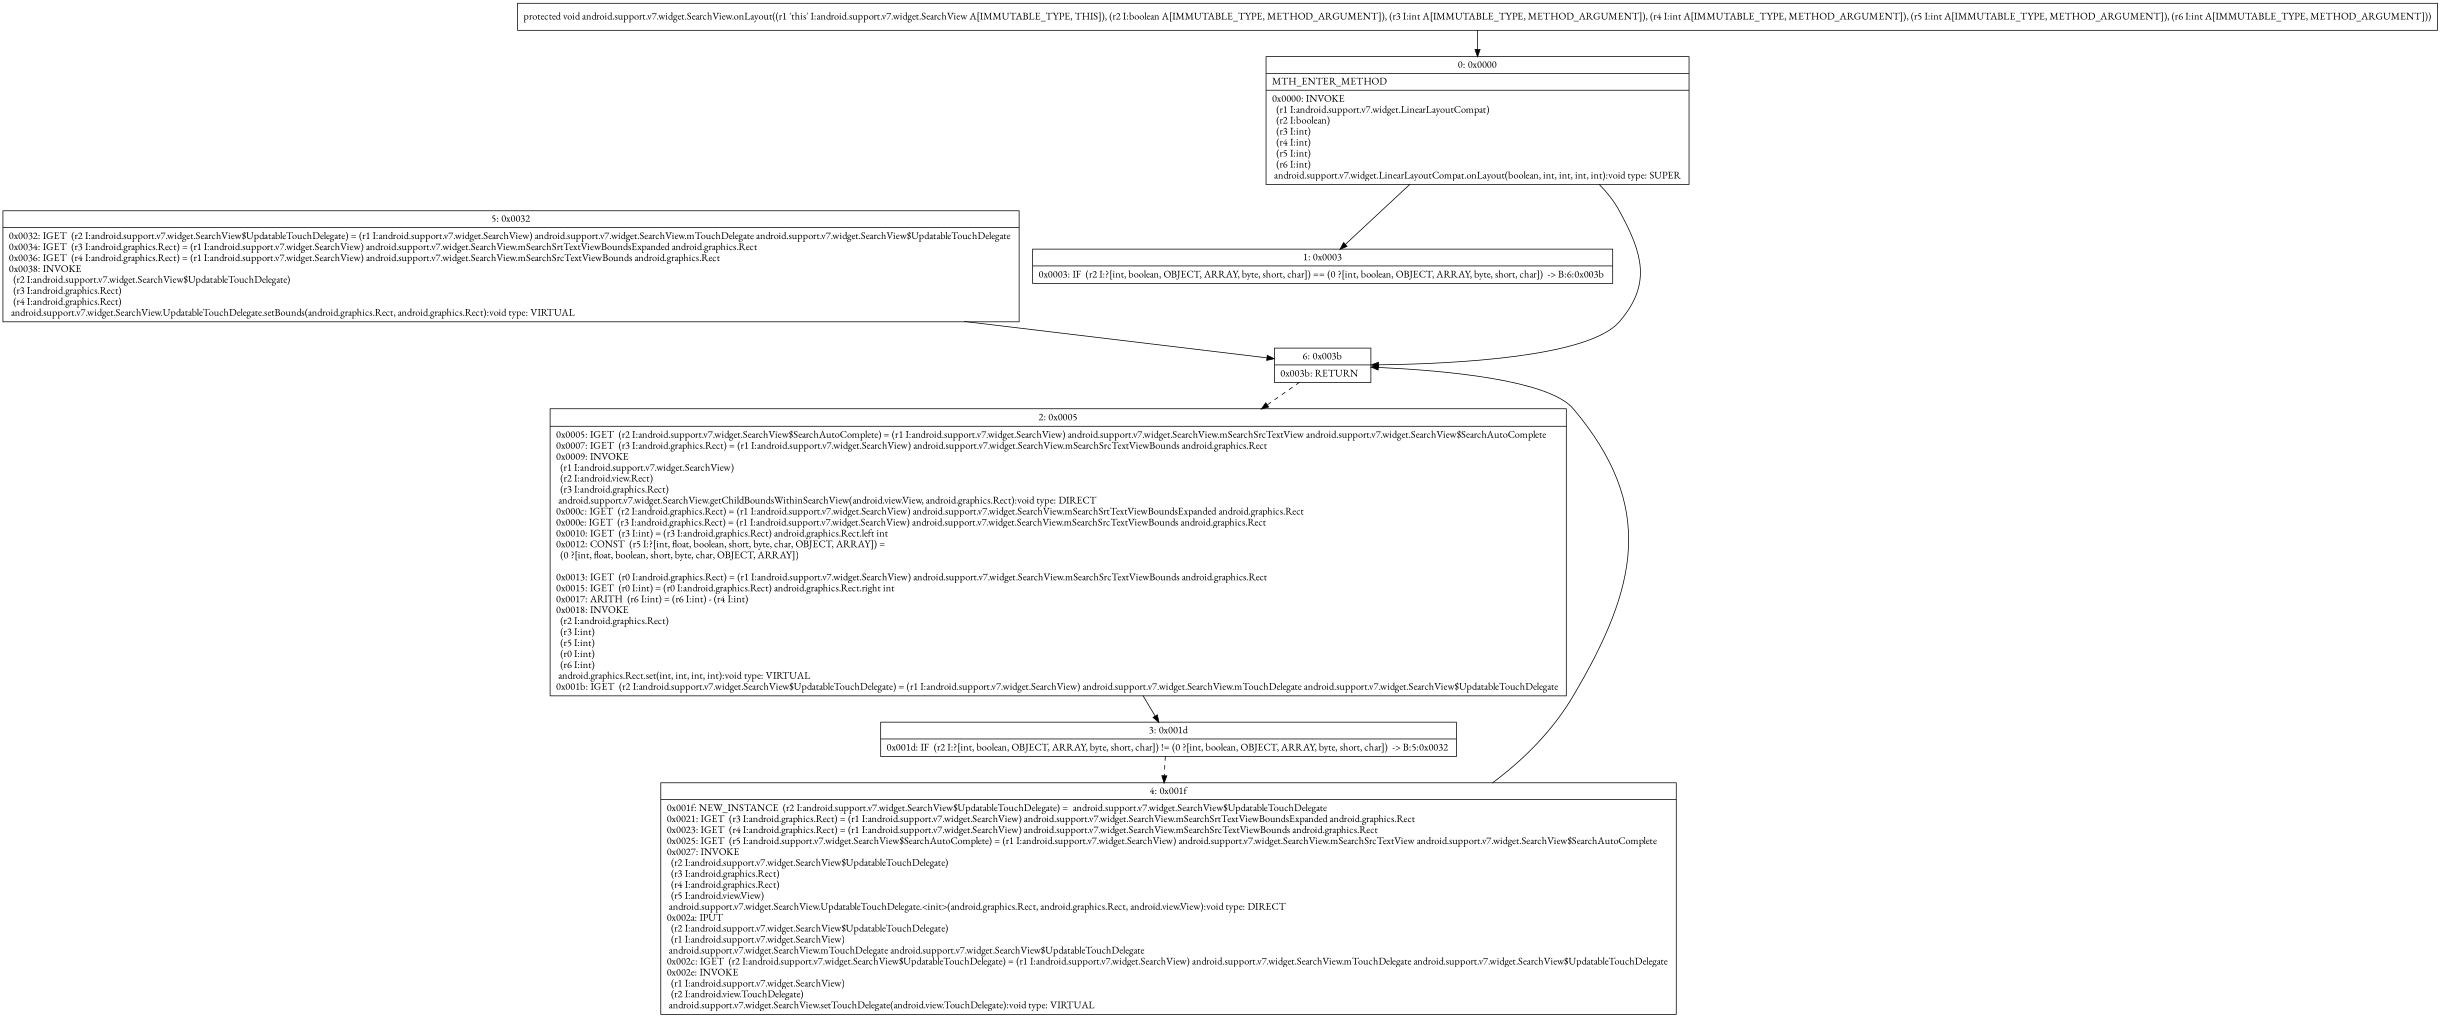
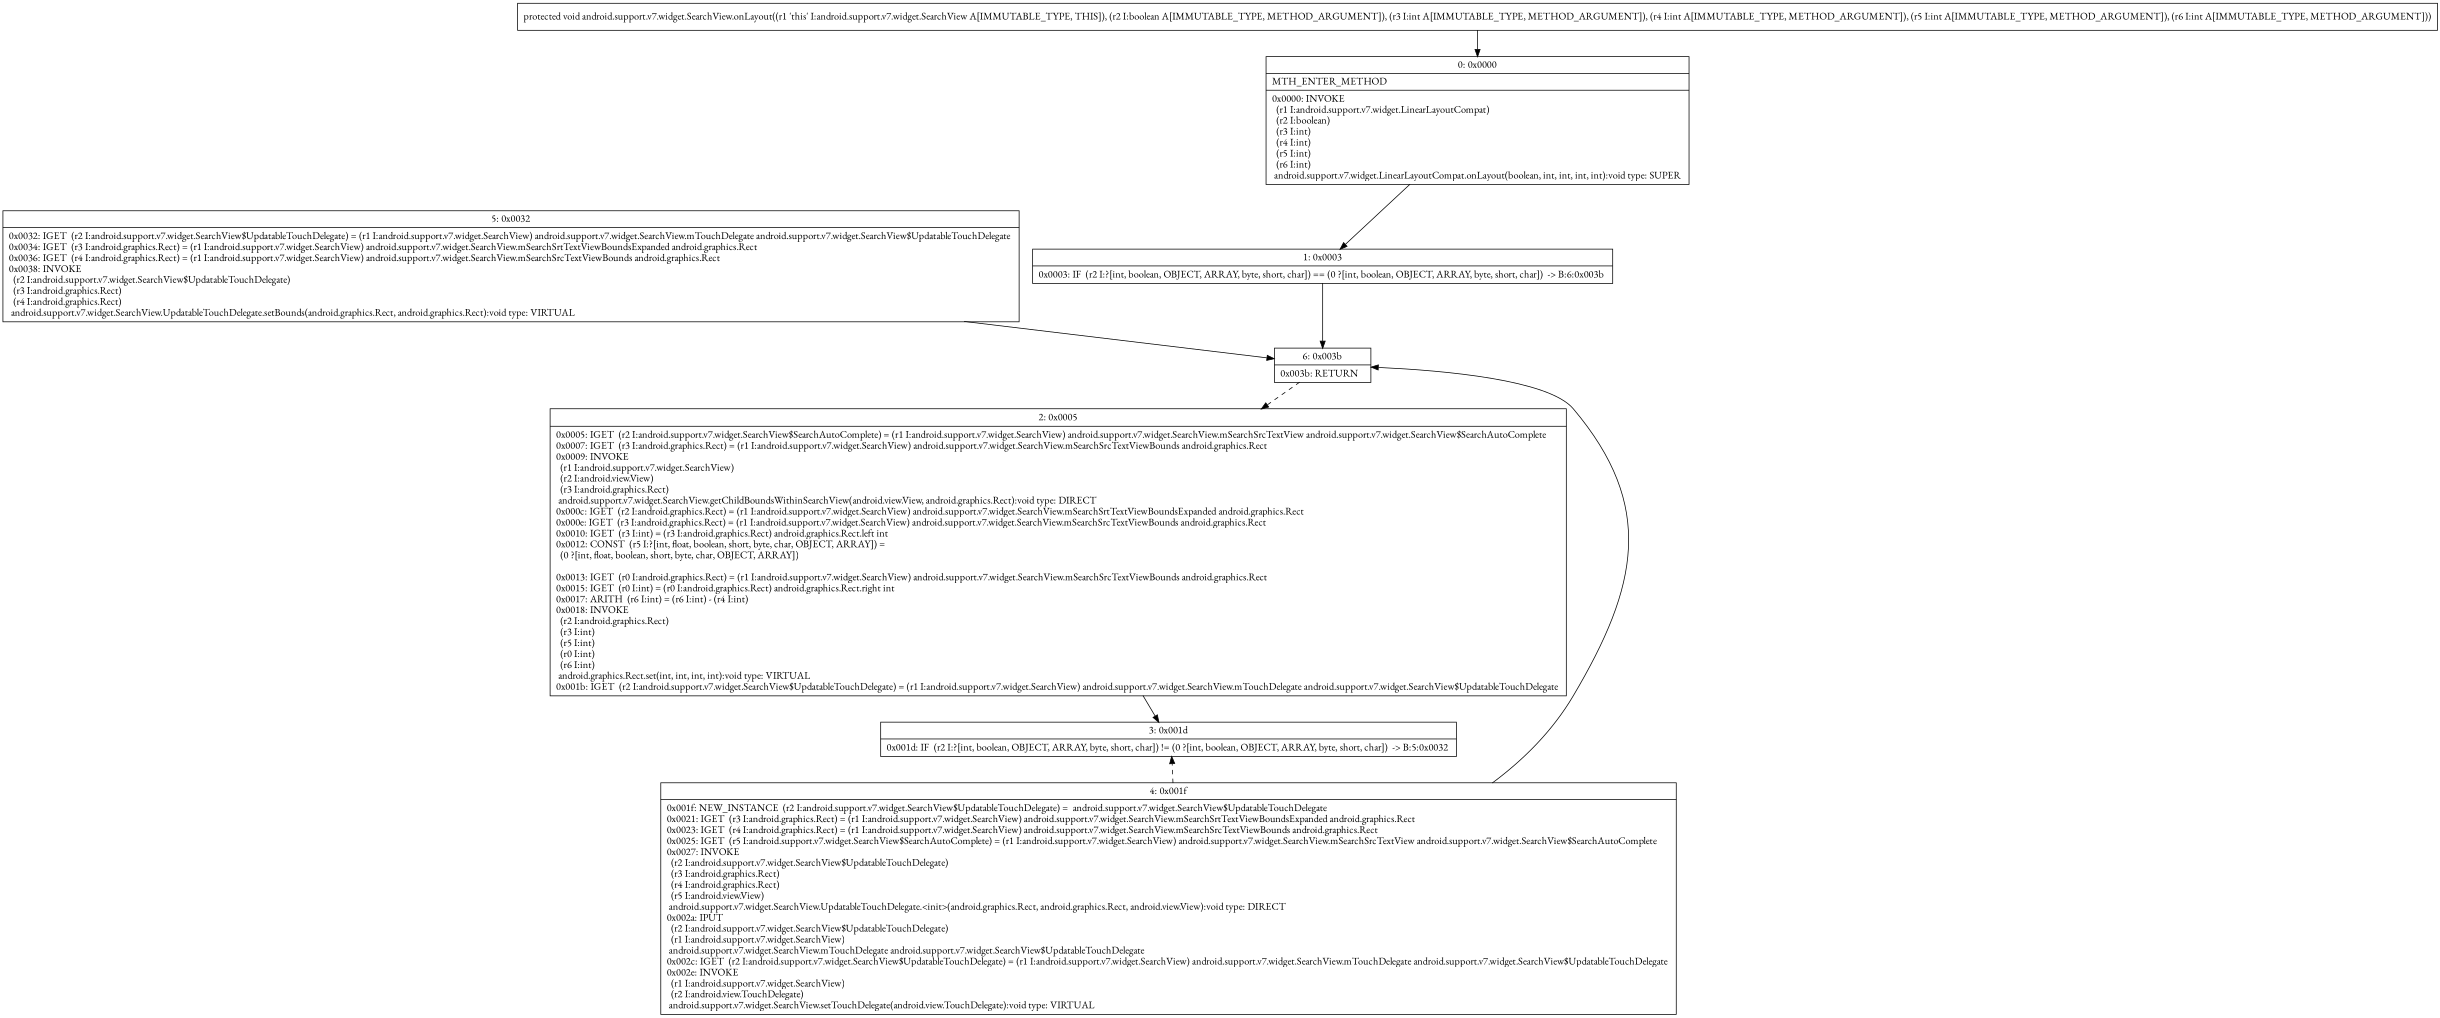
edge "0: 0x0000" -> "6: 0x003b": now "1: 0x0003" -> "6: 0x003b"
node "2: 0x0005": text "(r2 I:android.view.Rect)" -> "(r2 I:android.view.View)"
edge "3: 0x001d" -> "4: 0x001f": reversed
